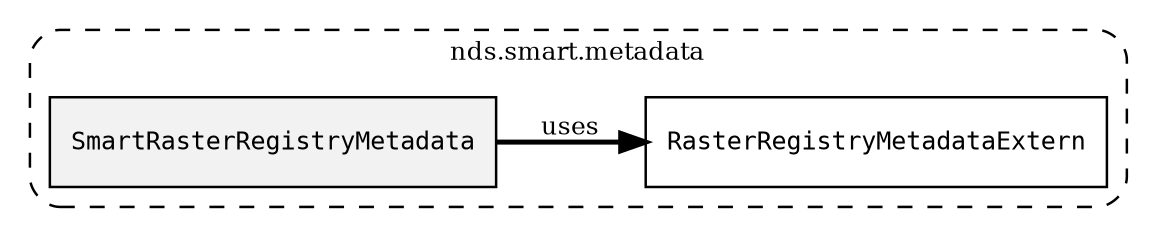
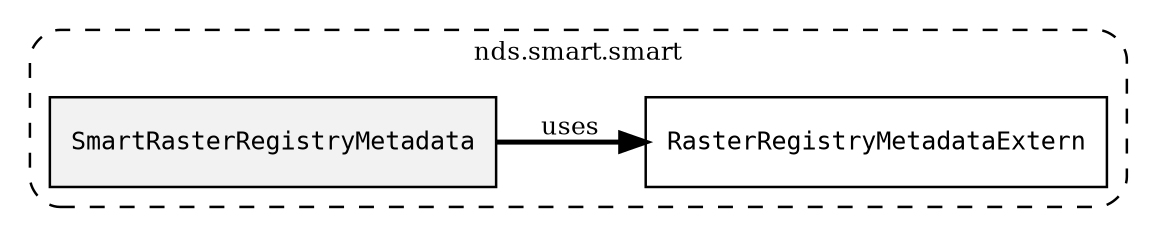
cluster "nds.smart.metadata": label "nds.smart.metadata" -> "nds.smart.smart"
